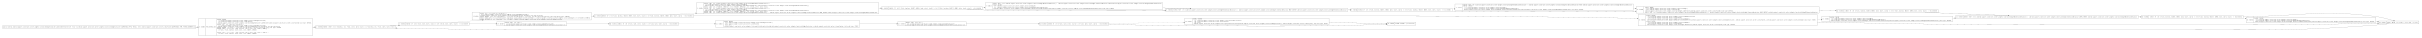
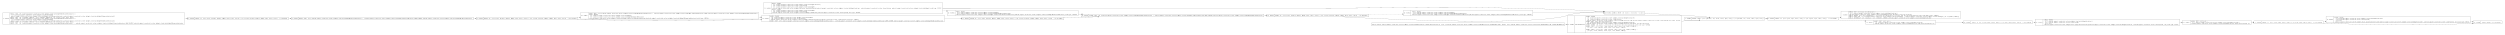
node "7: 0x0026": removed
node "4: 0x0018": removed
